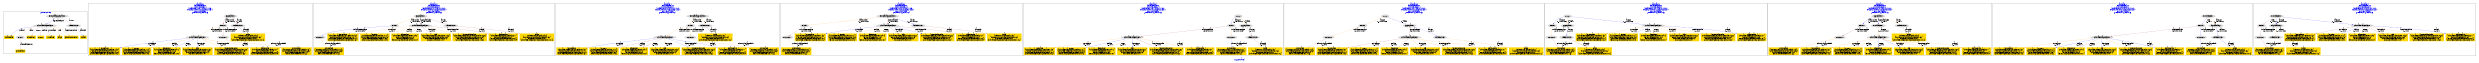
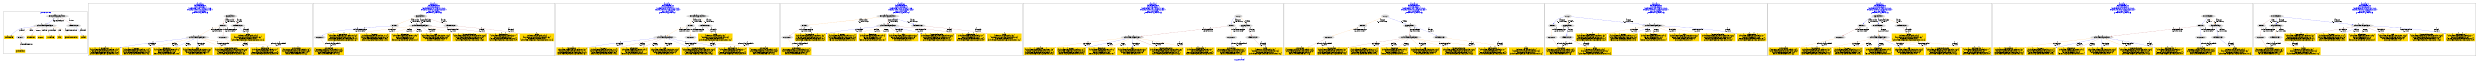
node "image": label "image" -> "title"
